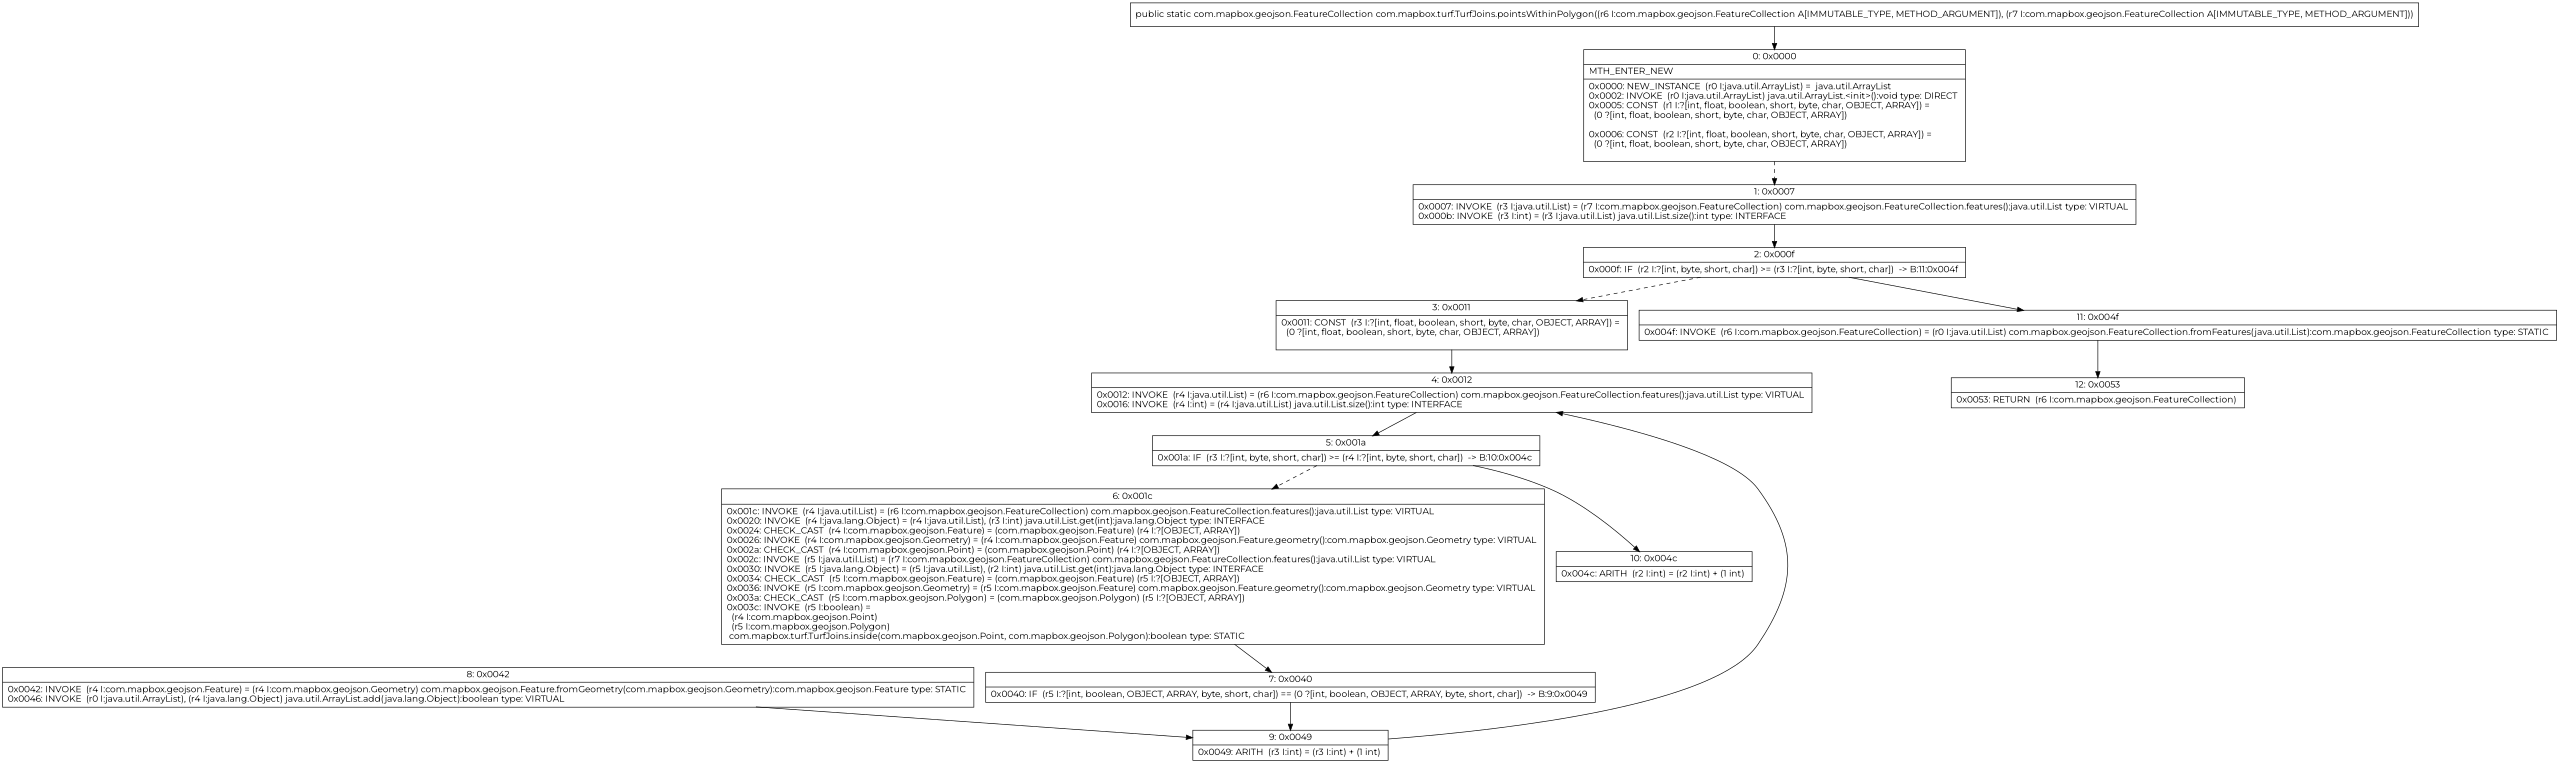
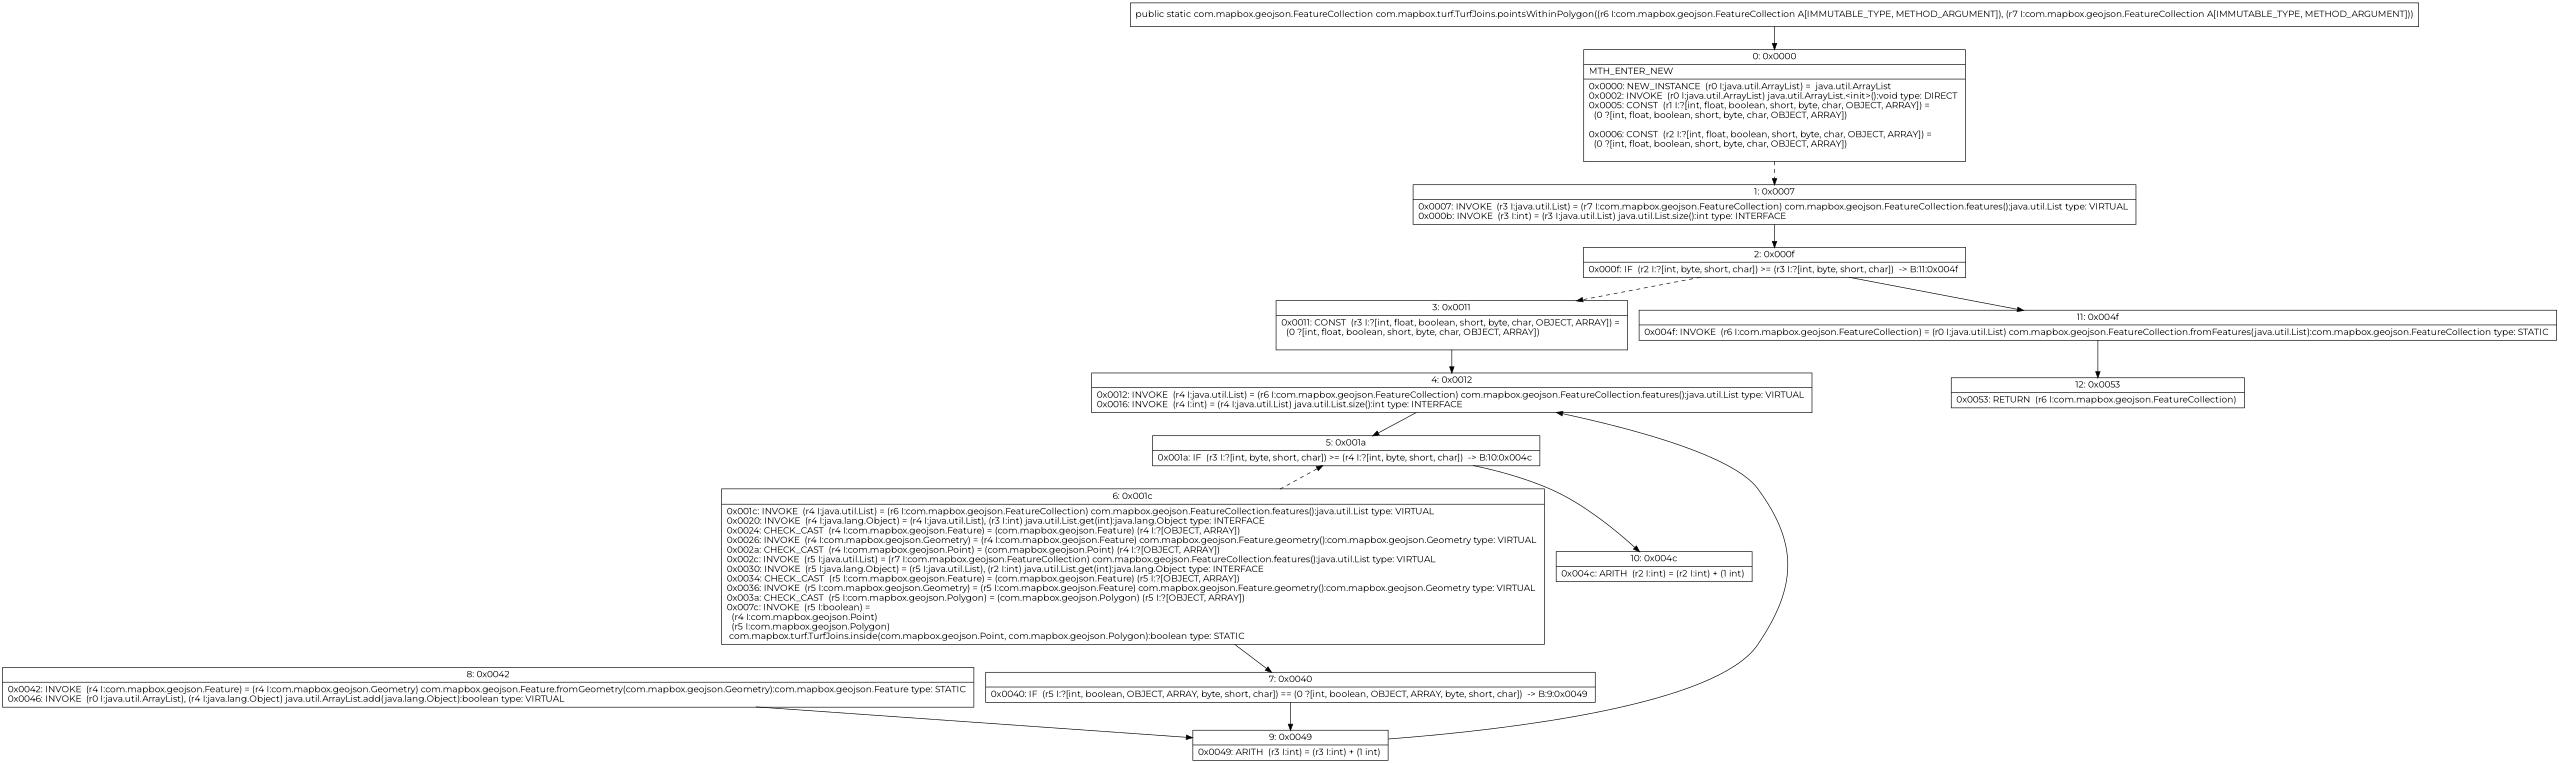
edge "5: 0x001a" -> "6: 0x001c": reversed
node "6: 0x001c": text "0x003c: INVOKE  (r5 I:boolean) =" -> "0x007c: INVOKE  (r5 I:boolean) ="
